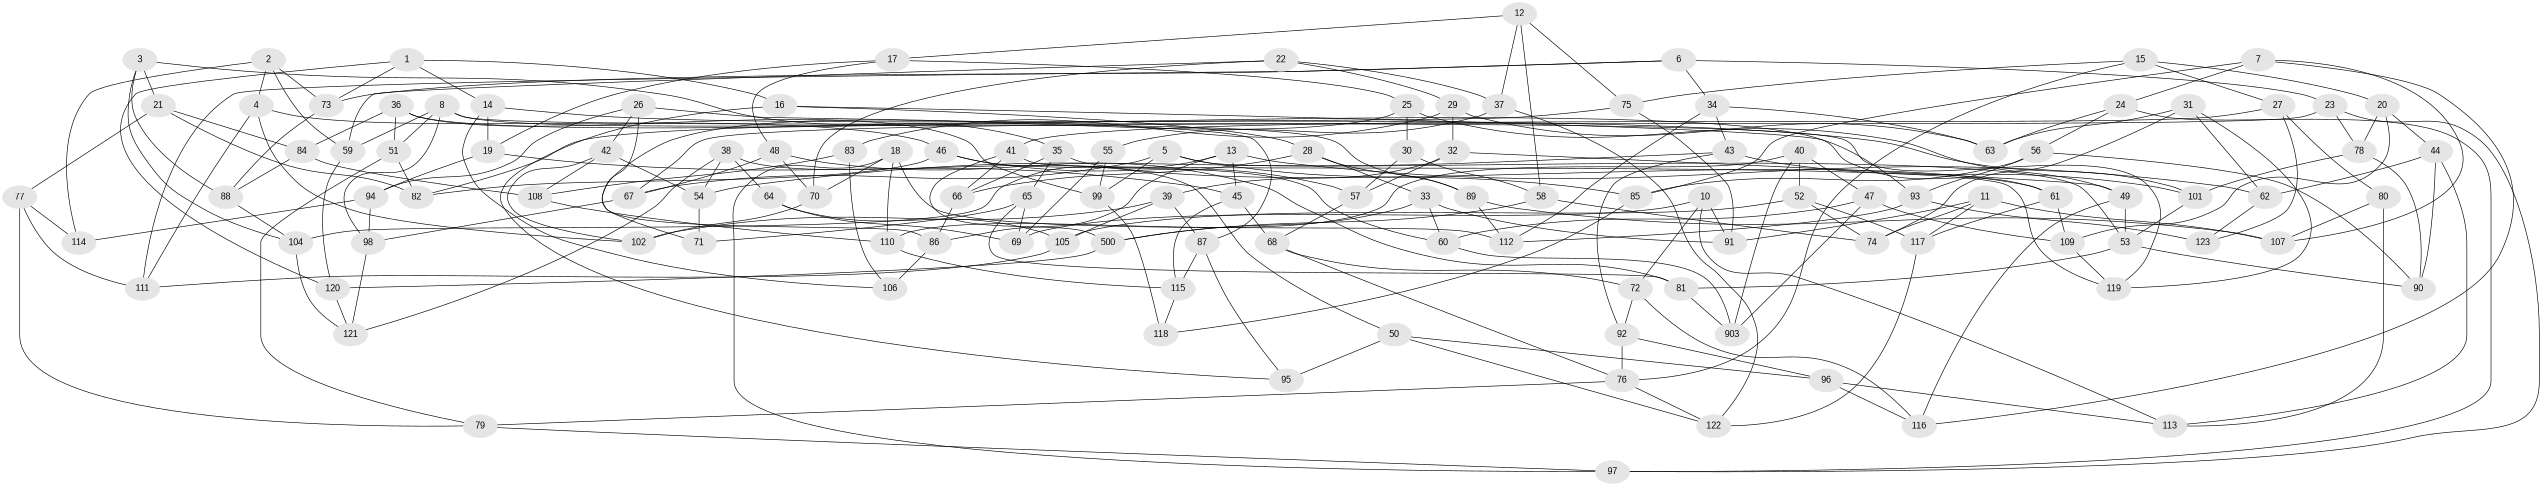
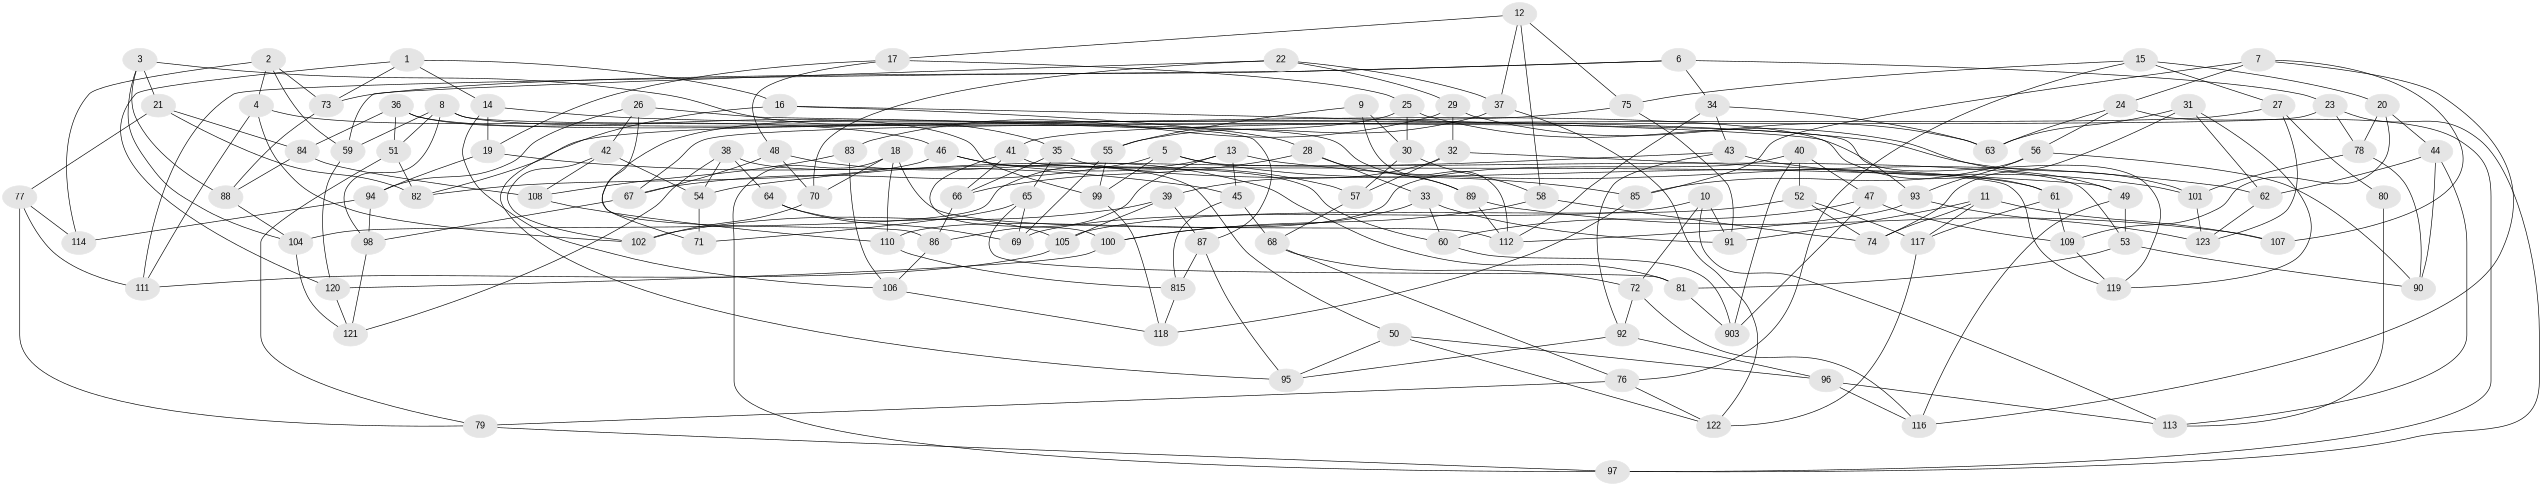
node "9": added
edge "101" -- "53": now "101" -- "123"
edge "80" -- "107": removed
node "500": label "500" -> "100"
node "115": label "115" -> "815"
edge "106" -- "118": added
edge "92" -- "76": now "92" -- "95"
